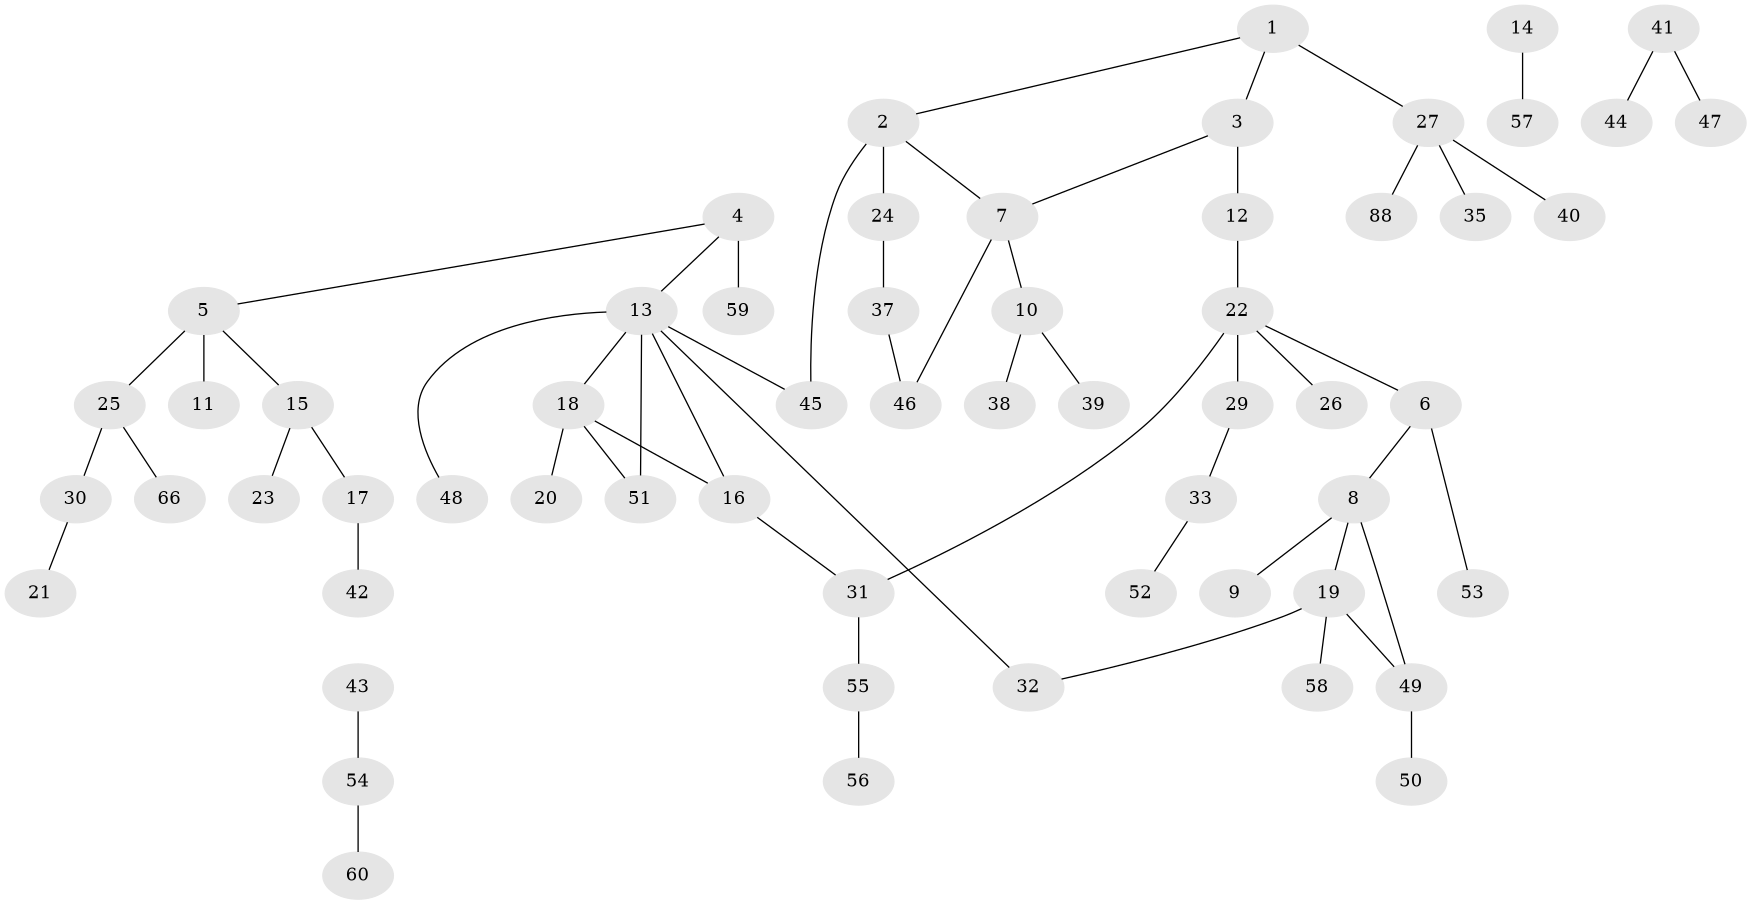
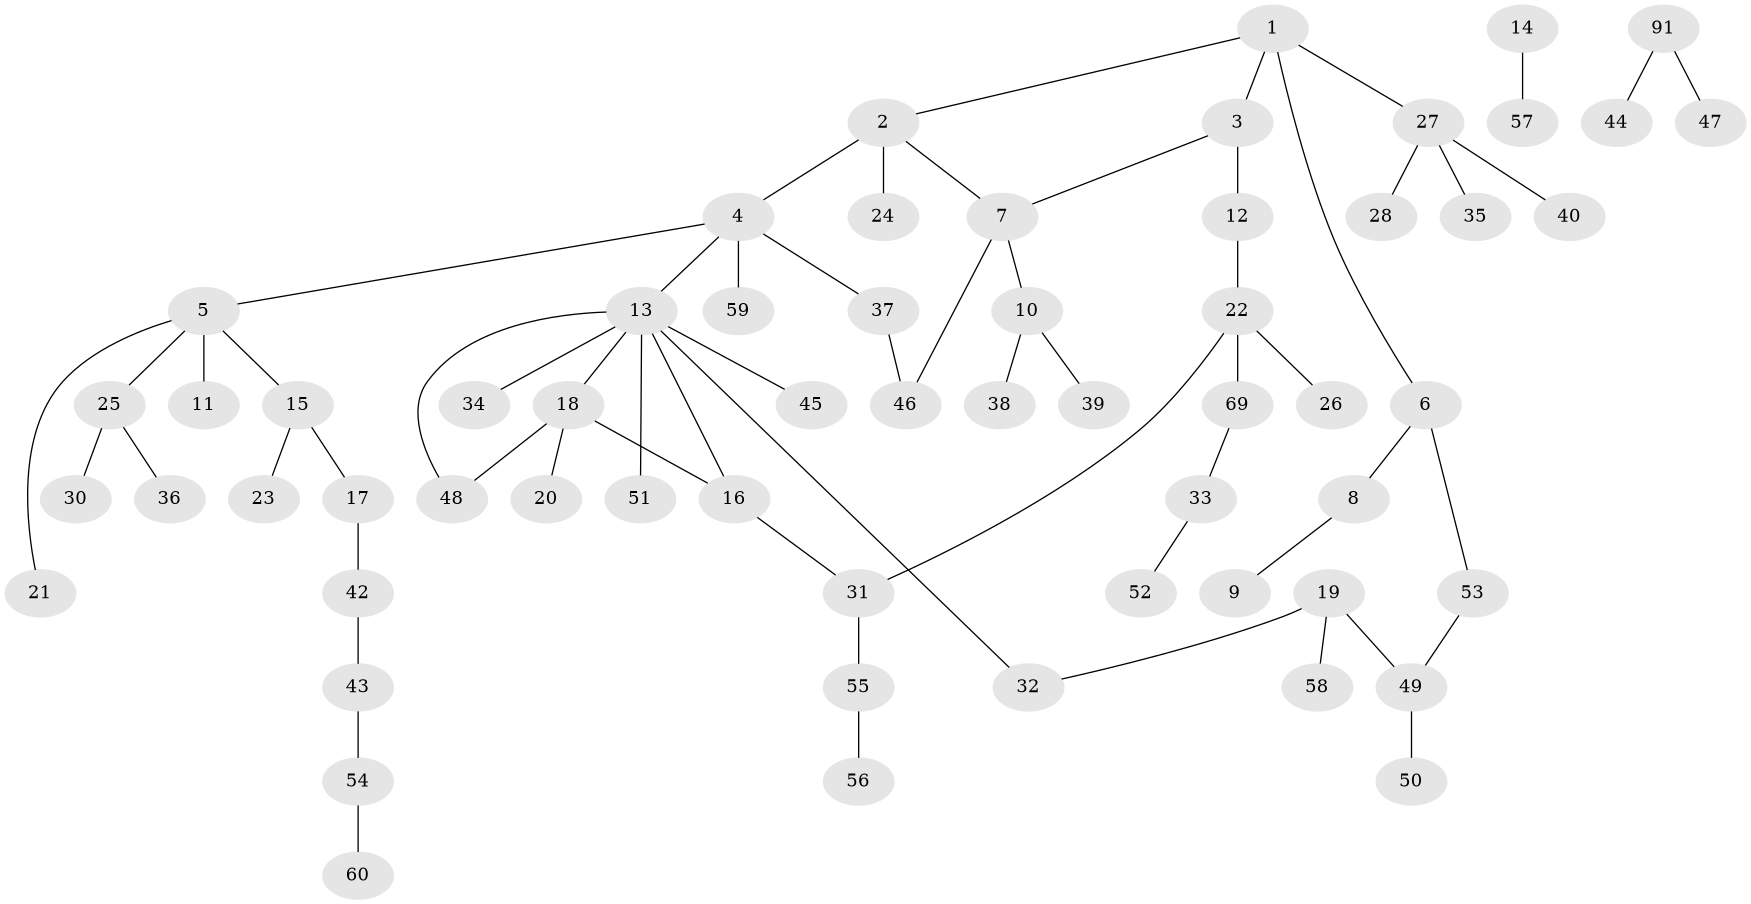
node "41": label "41" -> "91"
node "88": label "88" -> "28"
edge "2" -- "45": now "2" -- "4"
edge "24" -- "37": now "4" -- "37"
edge "22" -- "6": now "1" -- "6"
node "34": added
node "29": label "29" -> "69"
edge "18" -- "51": now "18" -- "48"
node "66": label "66" -> "36"
edge "30" -- "21": now "5" -- "21"
edge "8" -- "19": removed
edge "8" -- "49": now "53" -- "49"
edge "42" -- "43": added
